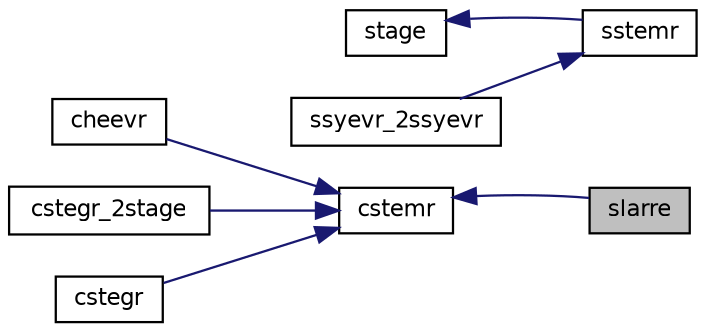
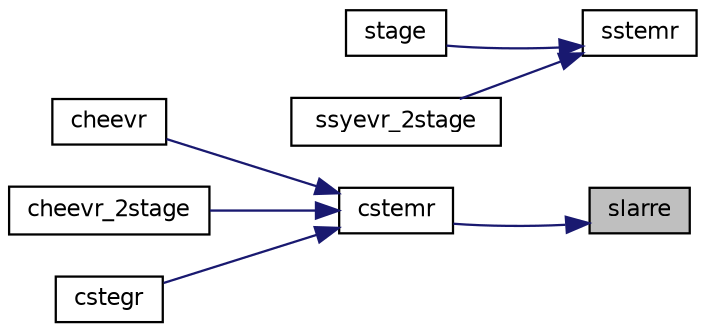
edge "sstemr" -> "stage": reversed
node "ssyevr_2ssyevr": label "ssyevr_2ssyevr" -> "ssyevr_2stage"
edge "slarre" -> "cstemr": reversed
node "cstegr_2stage": label "cstegr_2stage" -> "cheevr_2stage"
